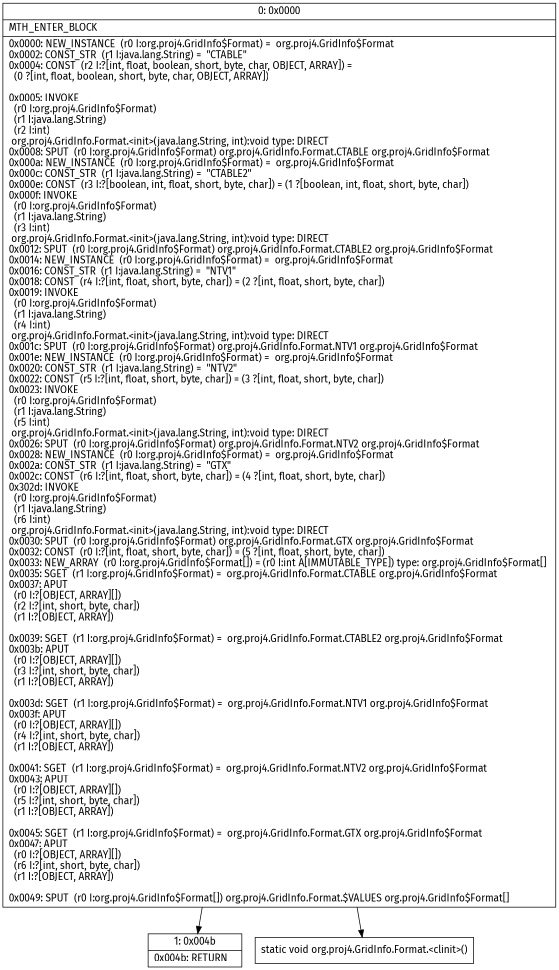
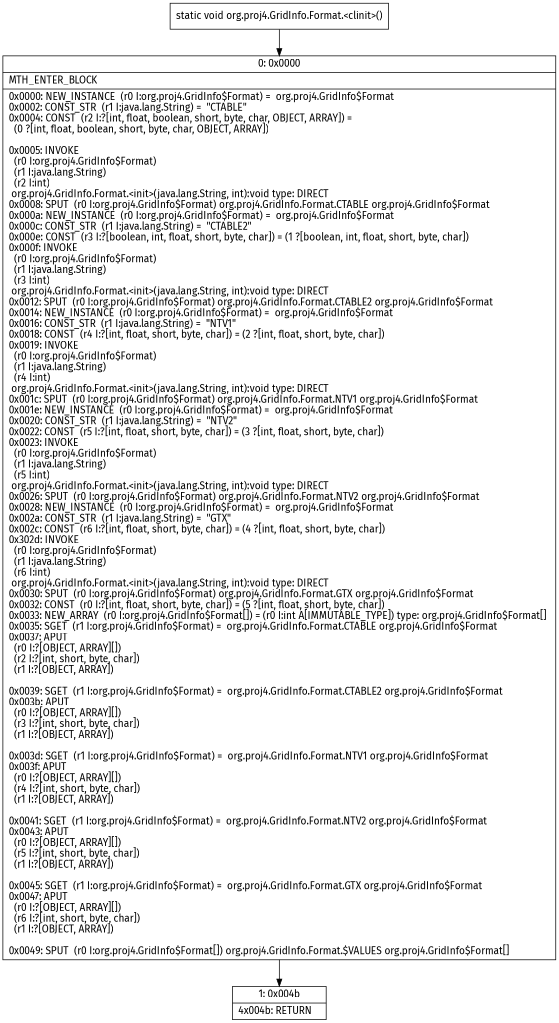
edge "0: 0x0000" -> "static void org.proj4.GridInfo.Format.<clinit>()": reversed
node "1: 0x004b": text "0x004b: RETURN" -> "4x004b: RETURN"
